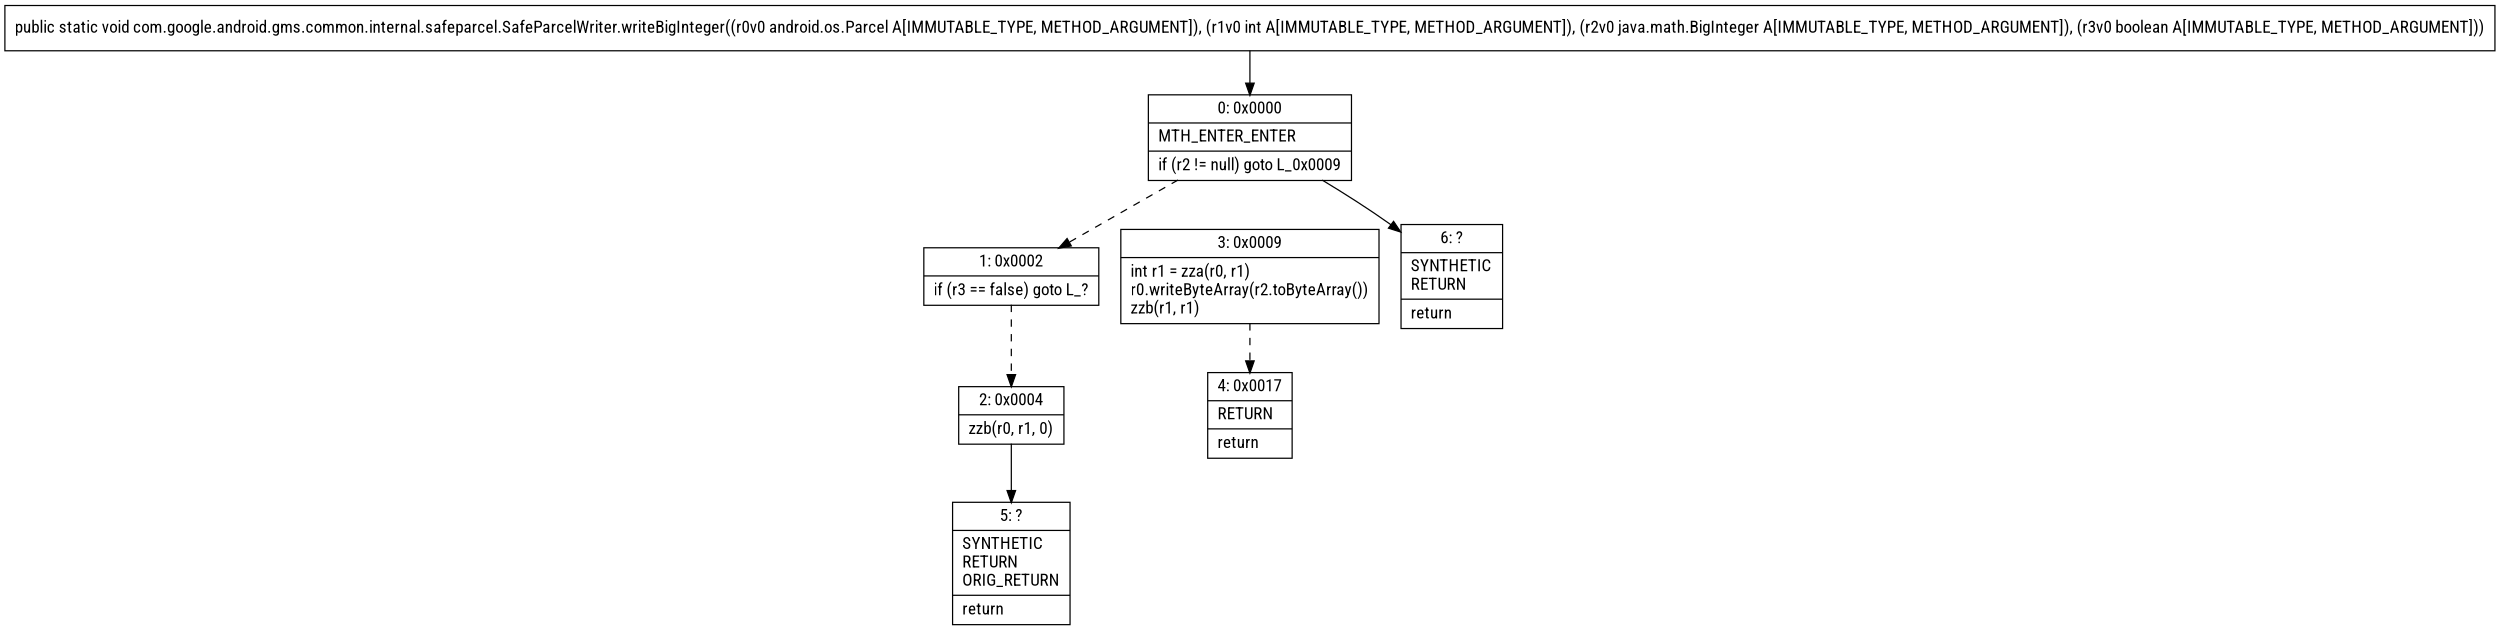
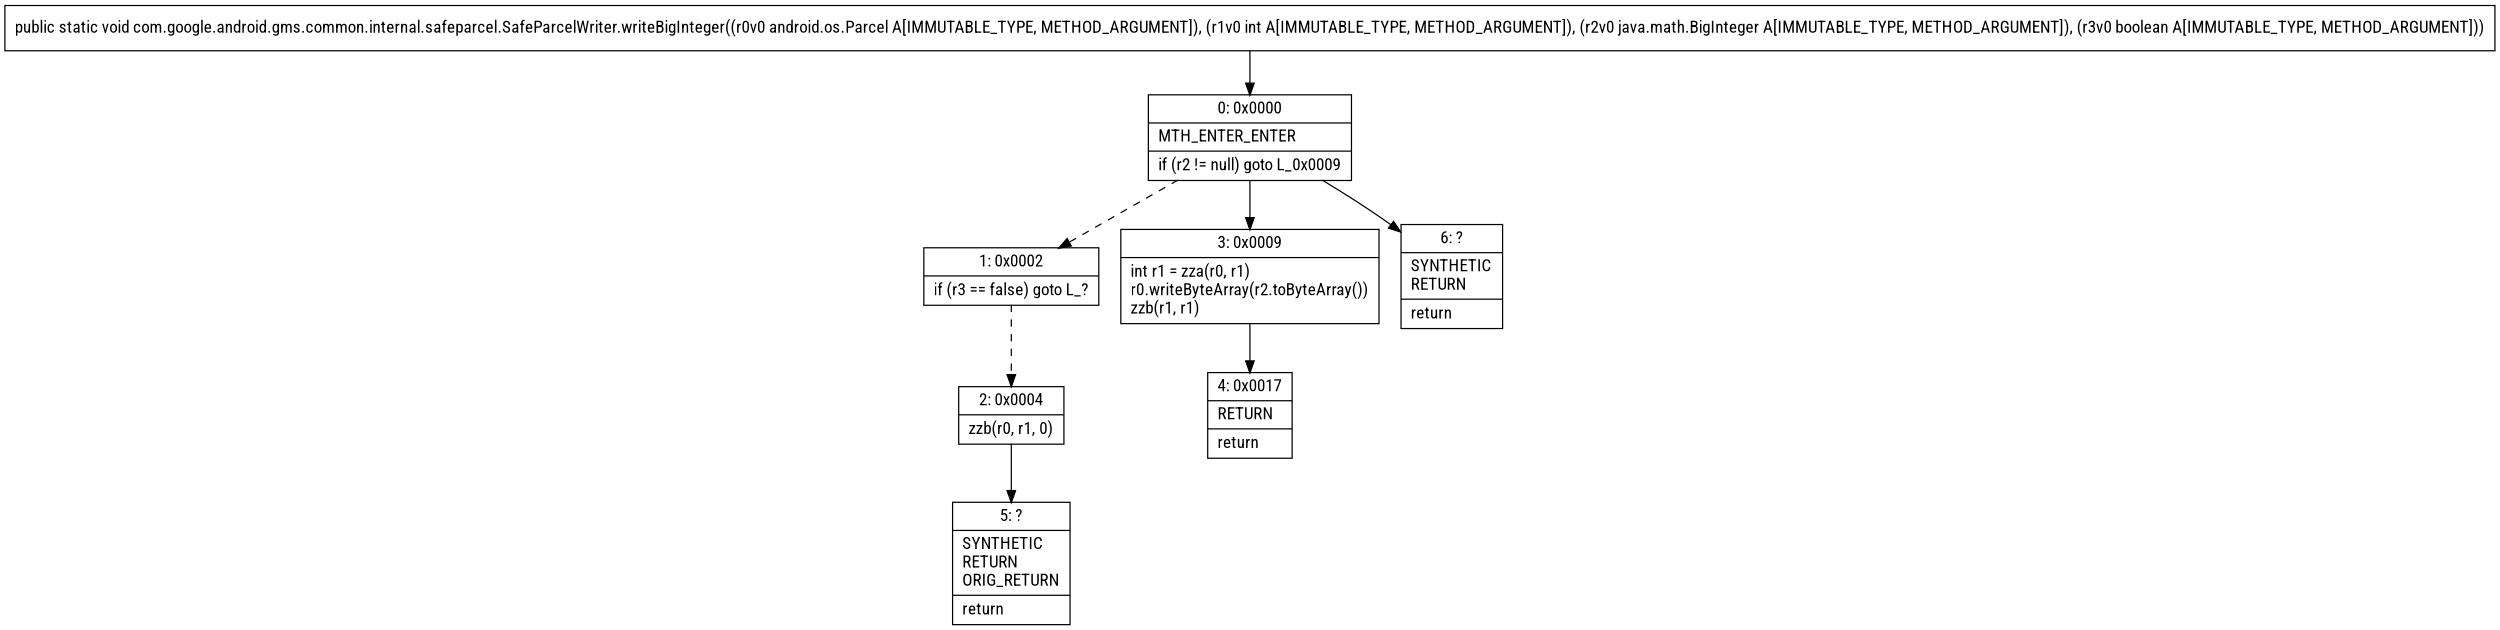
edge "0: 0x0000" -> "3: 0x0009": added
edge "3: 0x0009" -> "4: 0x0017": style dashed -> solid
